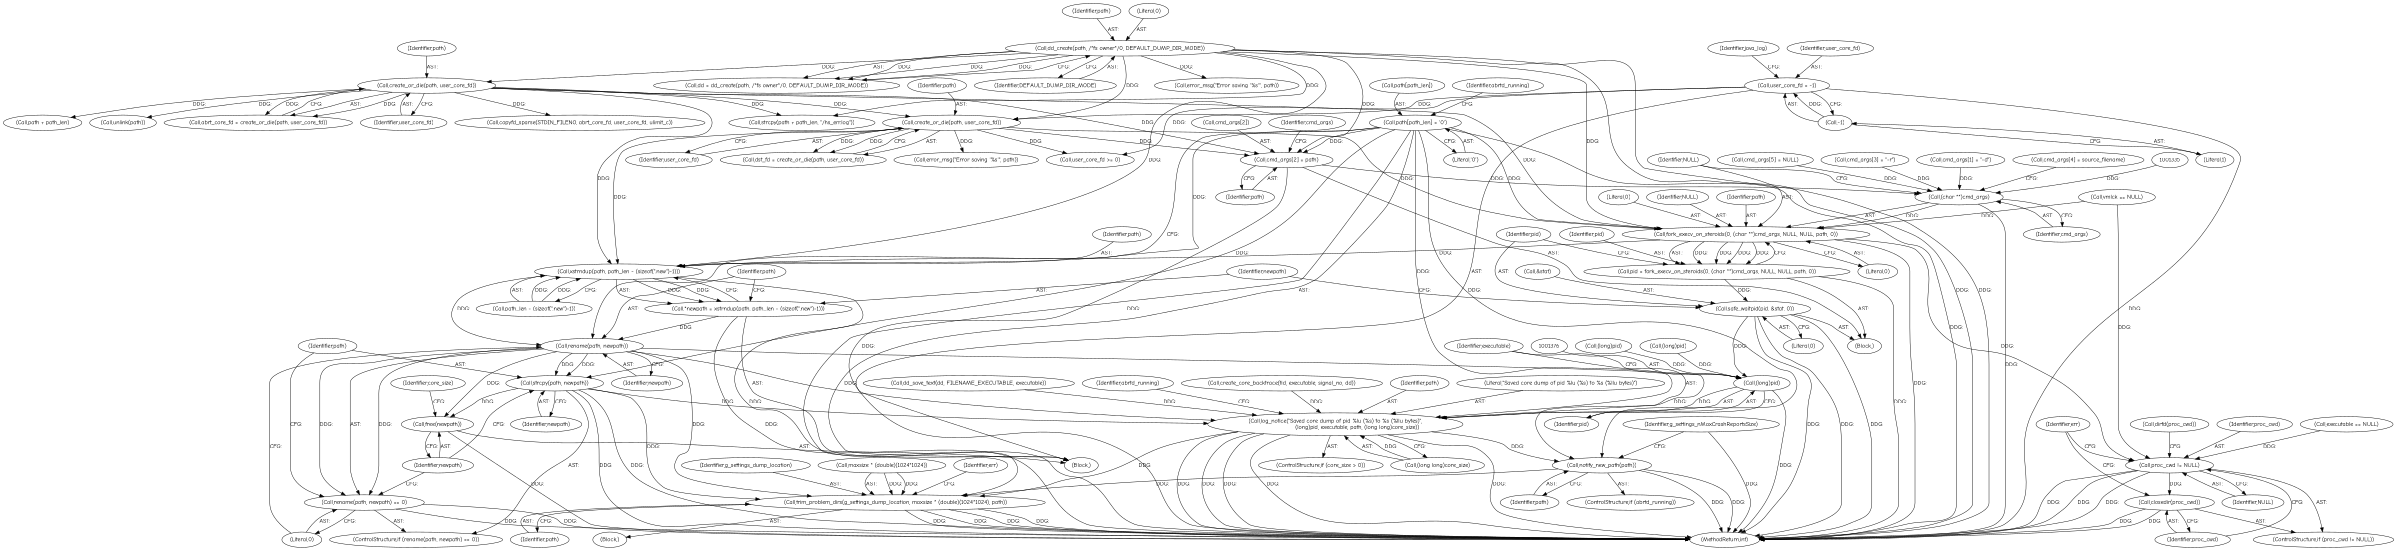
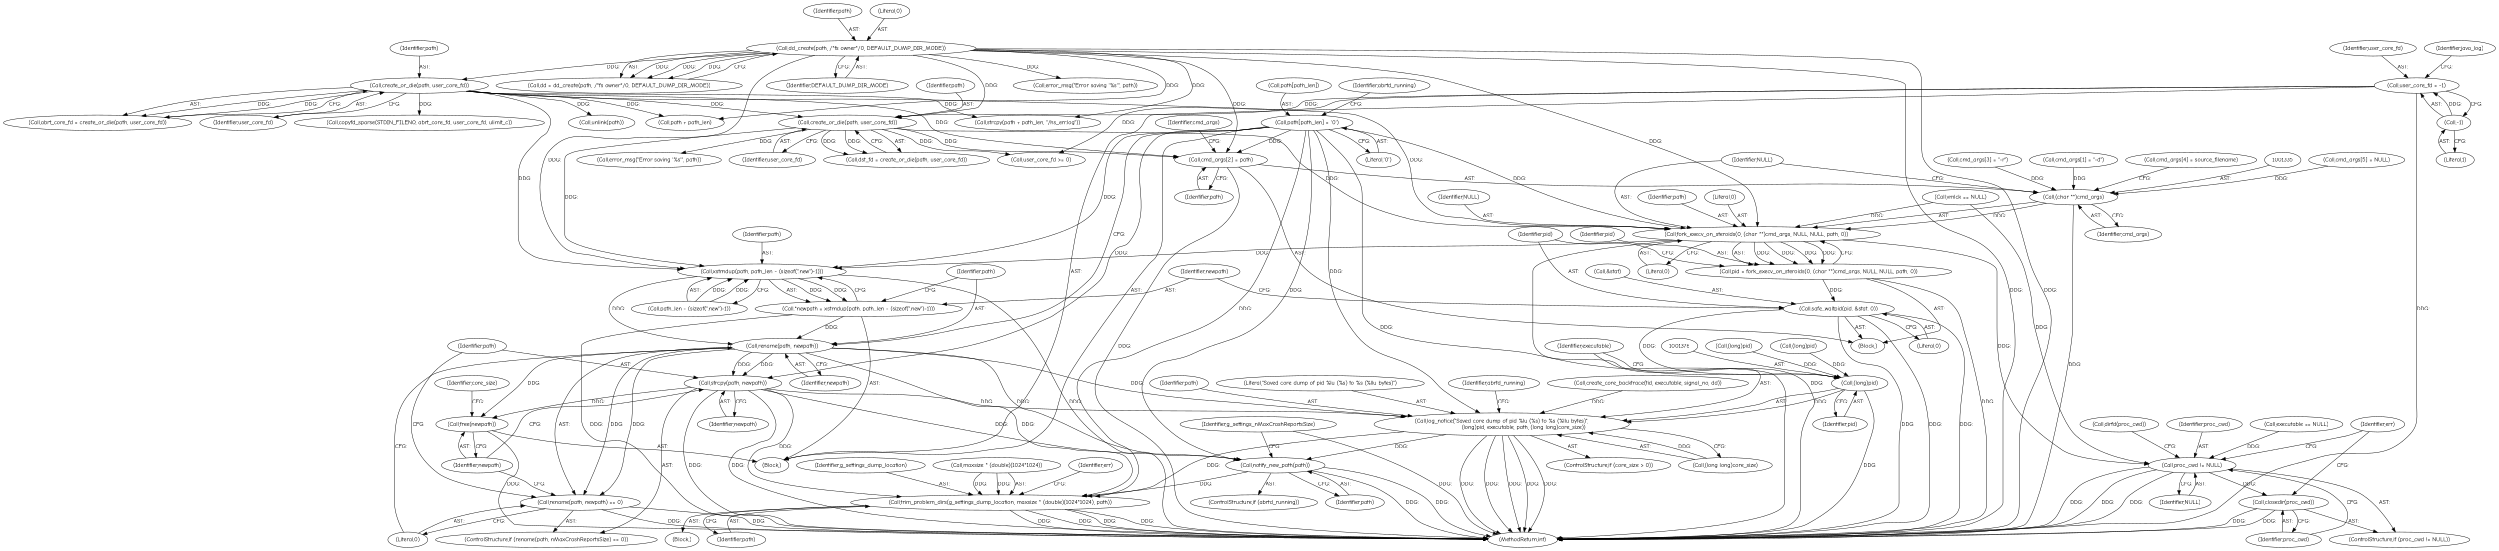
edge "(Call,dd_create(path, /*fs owner*/0, DEFAULT_DUMP_DIR_MODE))" -> "(Call,path + path_len)": added, label "DDG:"
node "(Call,cmd_args[2])": removed
edge "(Call,cmd_args[2] = path)" -> "(Call,(char **)cmd_args)": label "DDG: " -> "AST: "
edge "1001335" -> "(Call,(char **)cmd_args)": label "DDG: " -> "AST: "
node "(Call,dd_save_text(dd, FILENAME_EXECUTABLE, executable))": removed
edge "(Call,strcpy(path, newpath))" -> "(Call,notify_new_path(path))": added, label "DDG:"
node "(ControlStructure,if (rename(path, newpath) == 0))": label "(ControlStructure,if (rename(path, newpath) == 0))" -> "(ControlStructure,if (rename(path, nMaxCrashReportsSize) == 0))"
